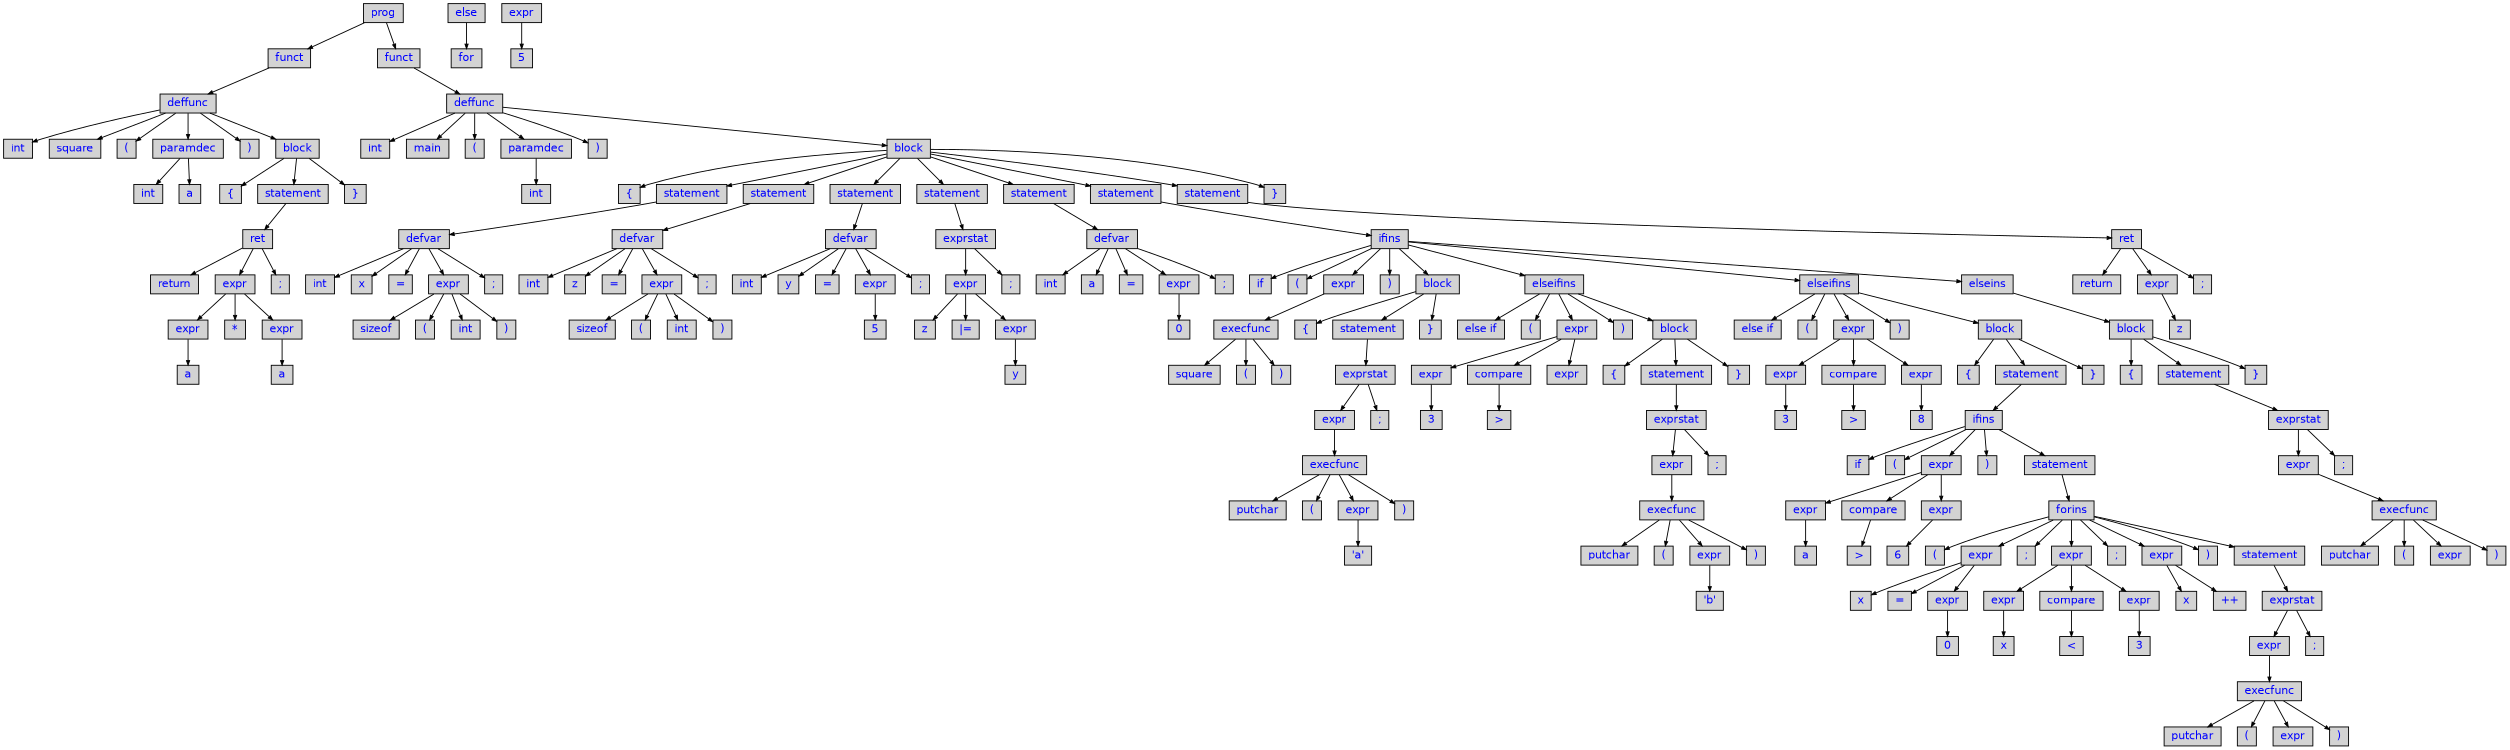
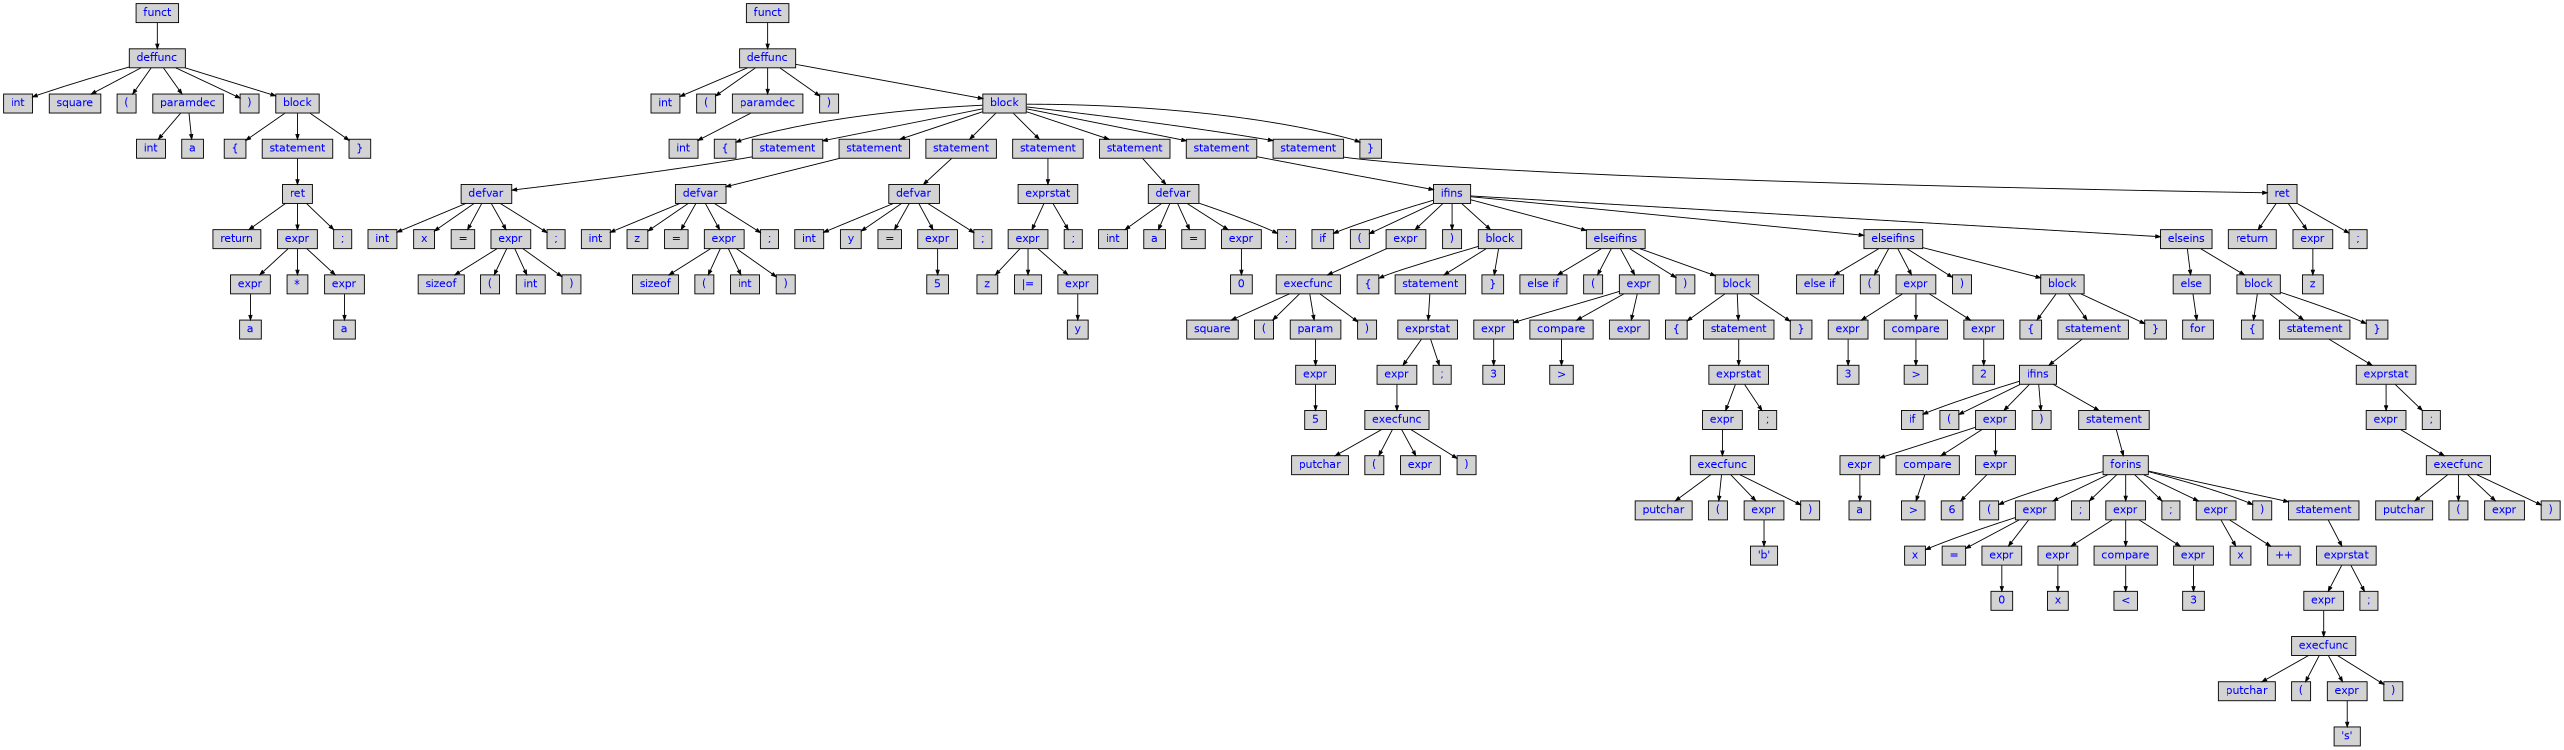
node "prog": removed
node "main": removed
edge "elseins" -> "else": added
node "param": added
node "8": label "8" -> "2"
node "'a'": removed
node "'s'": added
